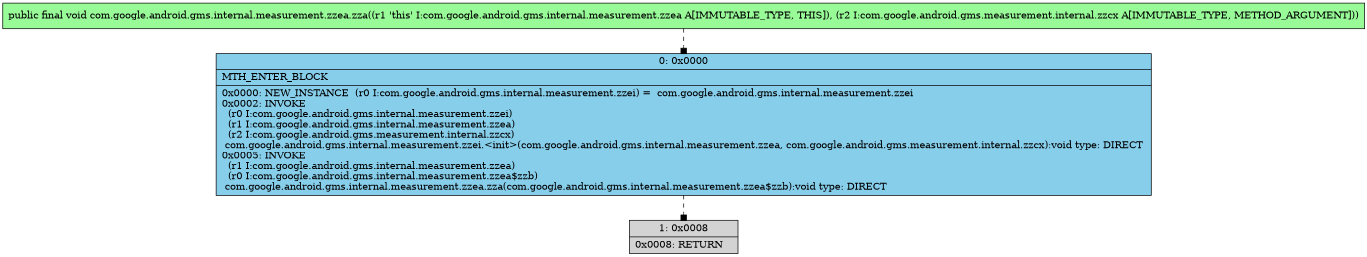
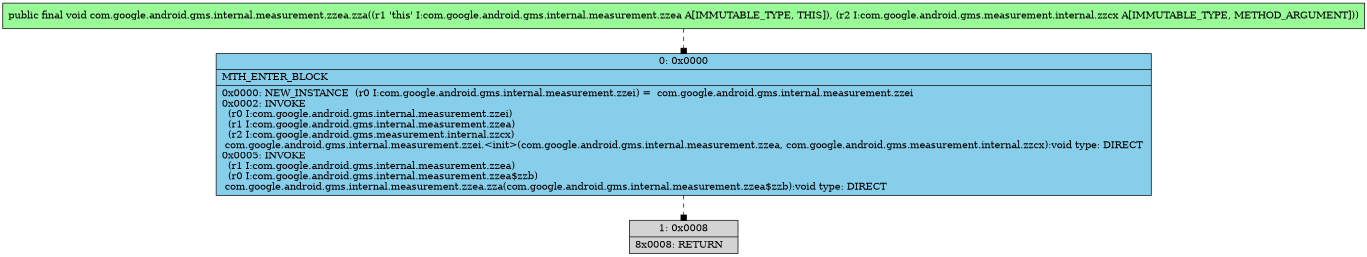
node "1: 0x0008": text "0x0008: RETURN" -> "8x0008: RETURN"
